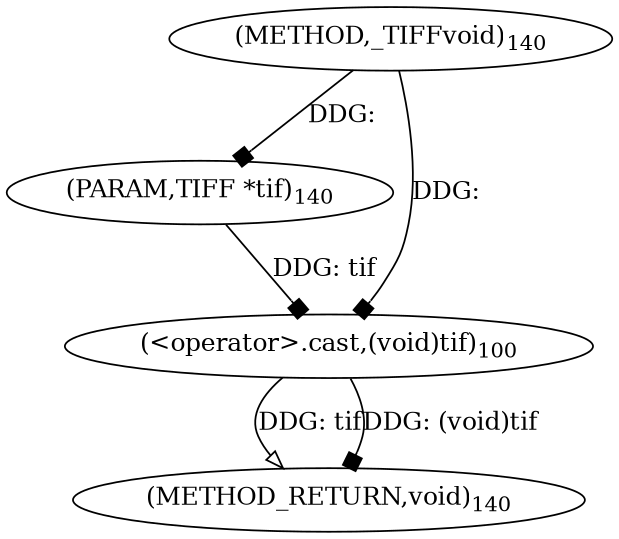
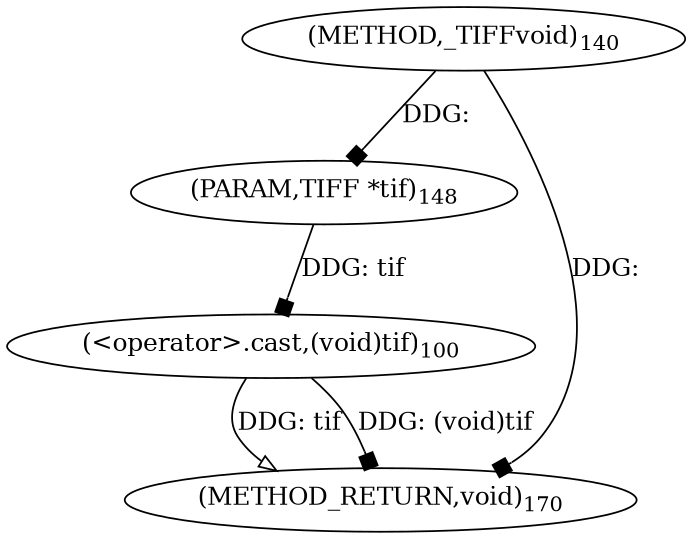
node "(PARAM,TIFF *tif)": text "140" -> "148"
edge "(METHOD,_TIFFvoid)" -> "(<operator>.cast,(void)tif)": now "(METHOD,_TIFFvoid)" -> "(METHOD_RETURN,void)"
node "(METHOD_RETURN,void)": text "140" -> "170"
